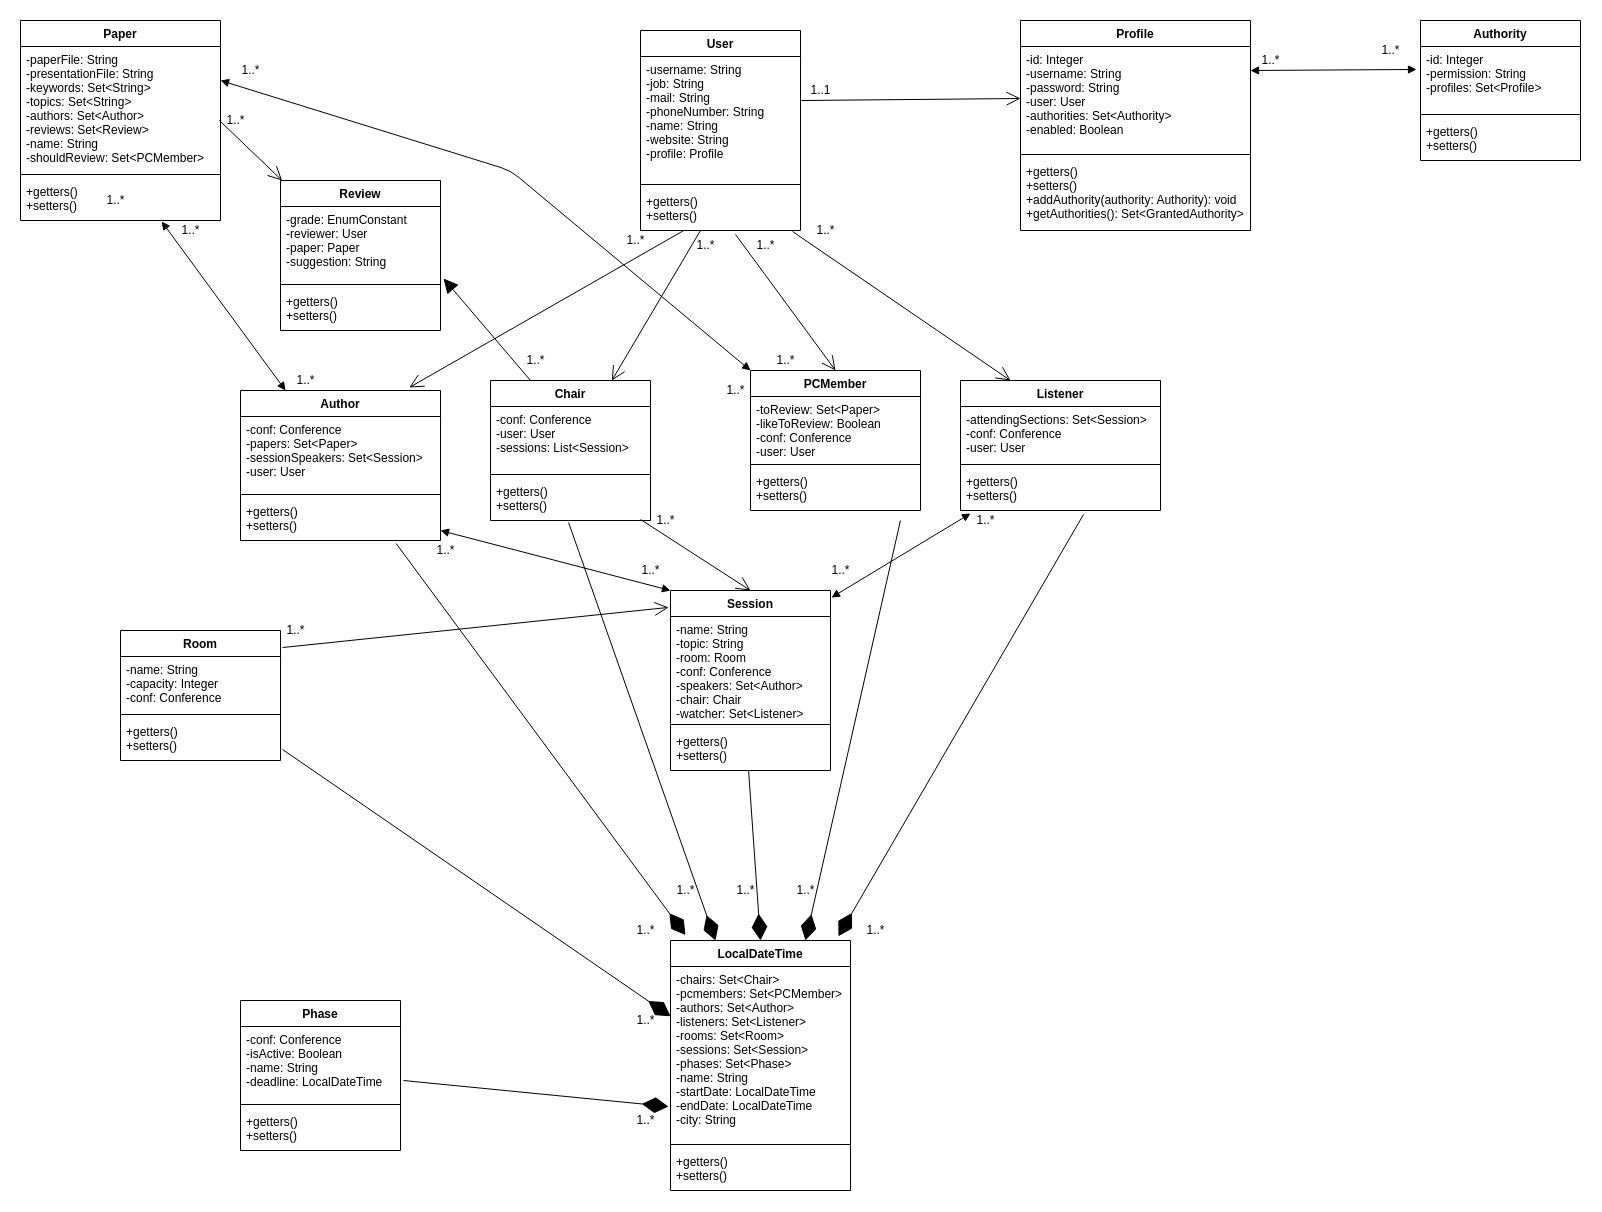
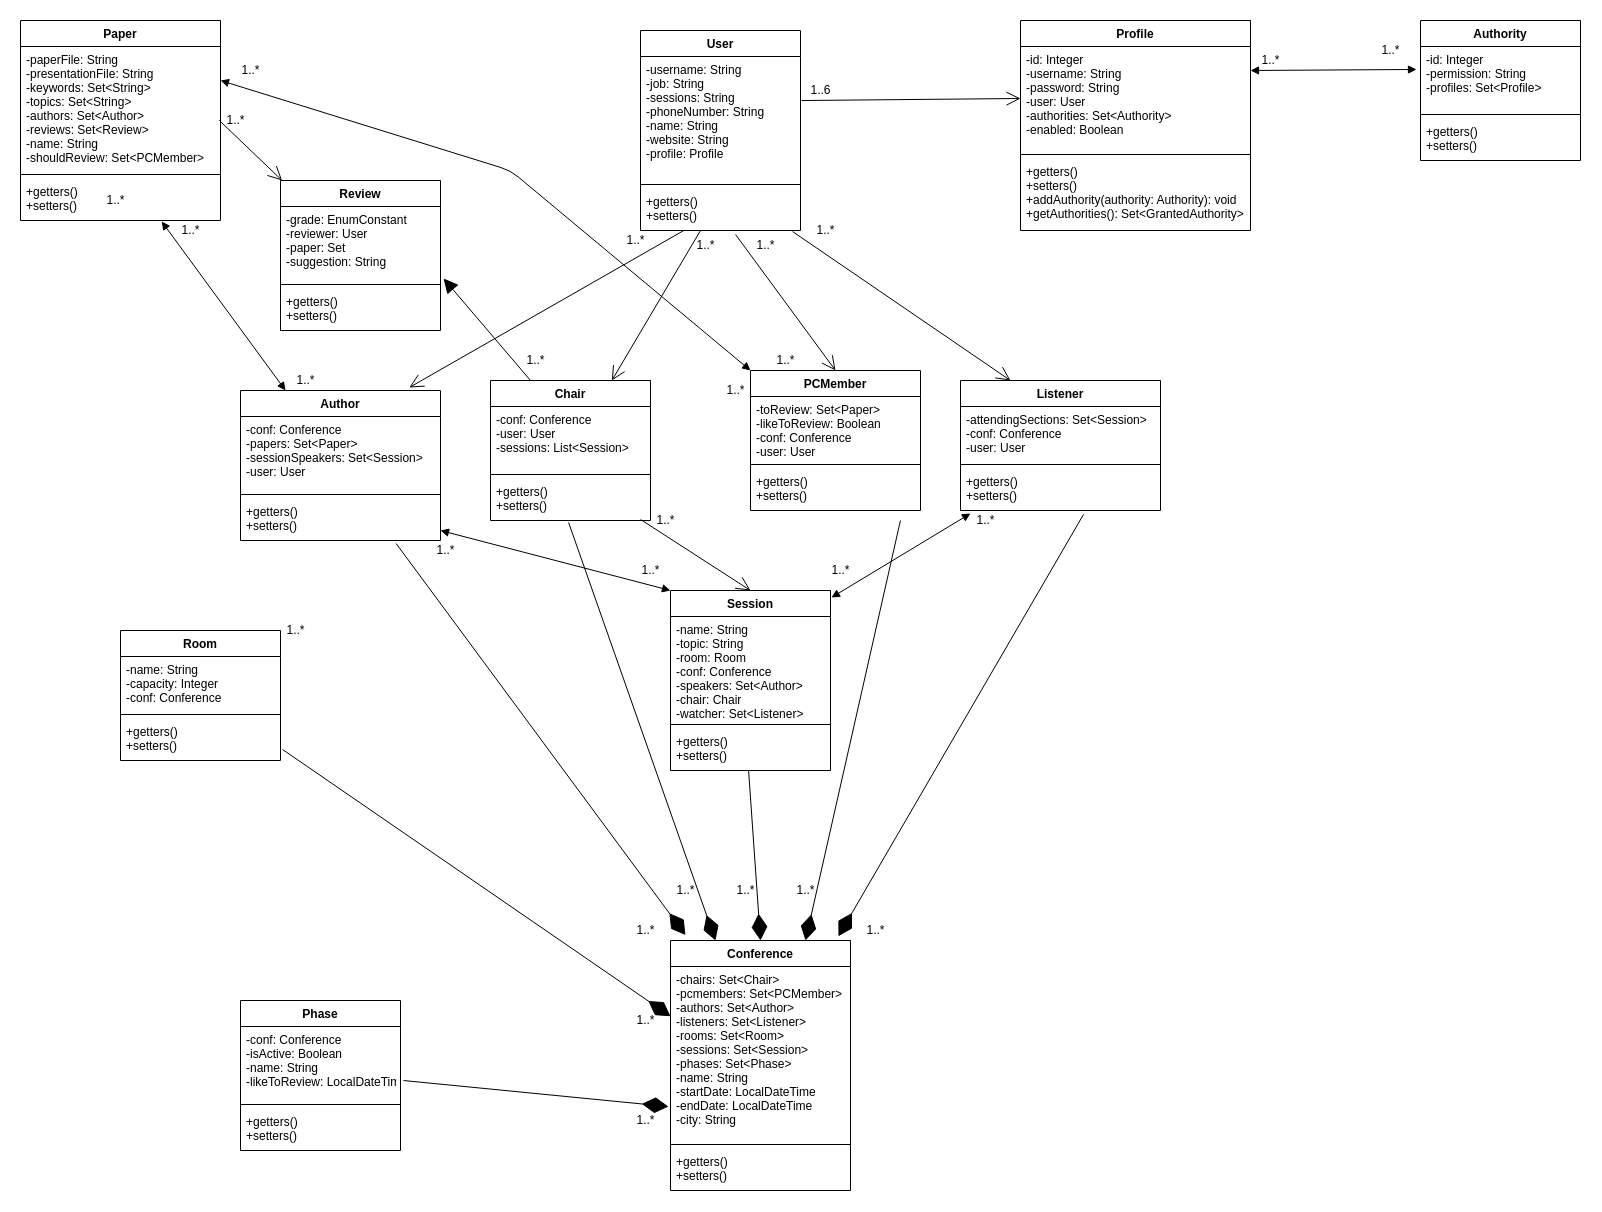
node "-username: String -job: String -mail: String -phoneNumber: String -name: String -website: String -profile: Profile": label "-username: String -job: String -mail: String -phoneNumber: String -name: String -website: String -profile: Profile" -> "-username: String -job: String -sessions: String -phoneNumber: String -name: String -website: String -profile: Profile"
node "1..1": label "1..1" -> "1..6"
node "-grade: EnumConstant -reviewer: User -paper: Paper -suggestion: String": label "-grade: EnumConstant -reviewer: User -paper: Paper -suggestion: String" -> "-grade: EnumConstant -reviewer: User -paper: Set -suggestion: String"
edge "Room" -> "Session": removed
node "LocalDateTime": label "LocalDateTime" -> "Conference"
node "-conf: Conference -isActive: Boolean -name: String -deadline: LocalDateTime": label "-conf: Conference -isActive: Boolean -name: String -deadline: LocalDateTime" -> "-conf: Conference -isActive: Boolean -name: String -likeToReview: LocalDateTime"
